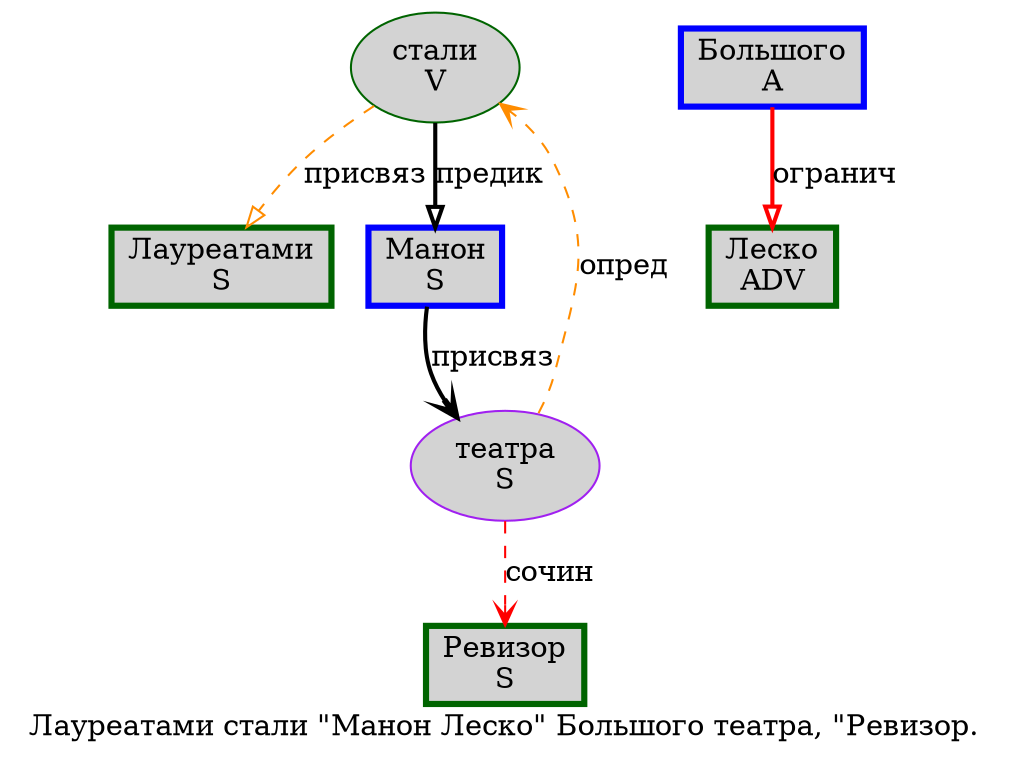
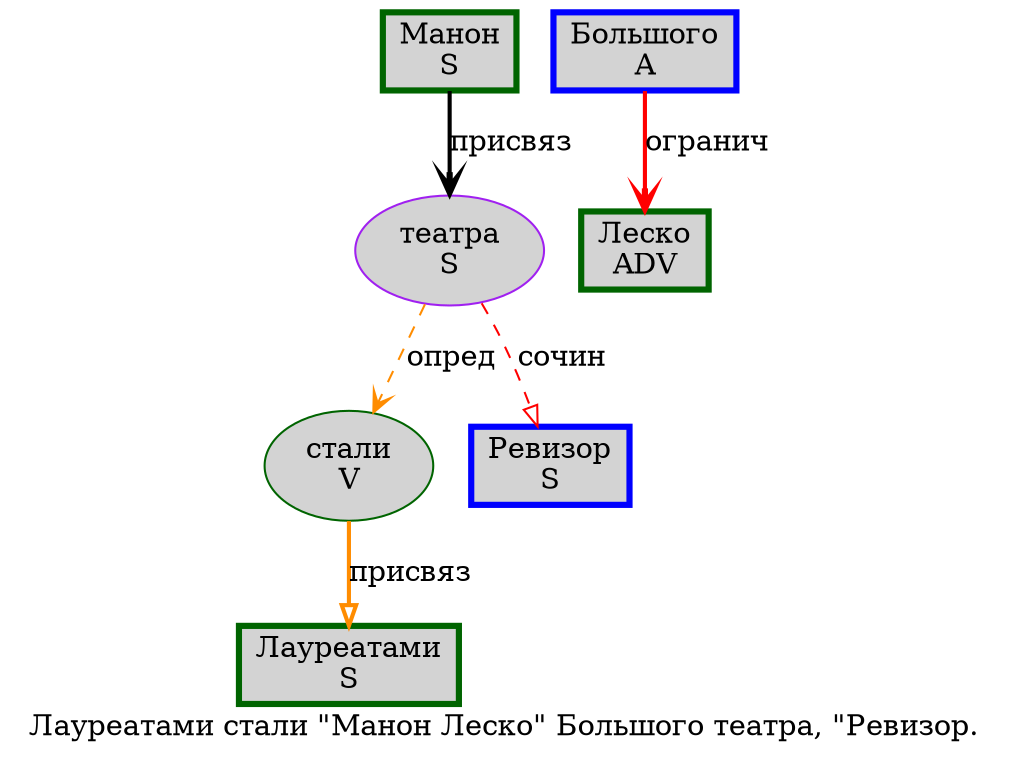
edge "стали V" -> "Лауреатами S": style dashed -> bold
edge "Большого A" -> "Леско ADV": arrowhead onormal -> vee
edge "стали V" -> "Манон S": removed, label "предик"
node "Манон S": color blue -> darkgreen
edge "театра S" -> "Ревизор S": arrowhead vee -> onormal
node "Ревизор S": color darkgreen -> blue
